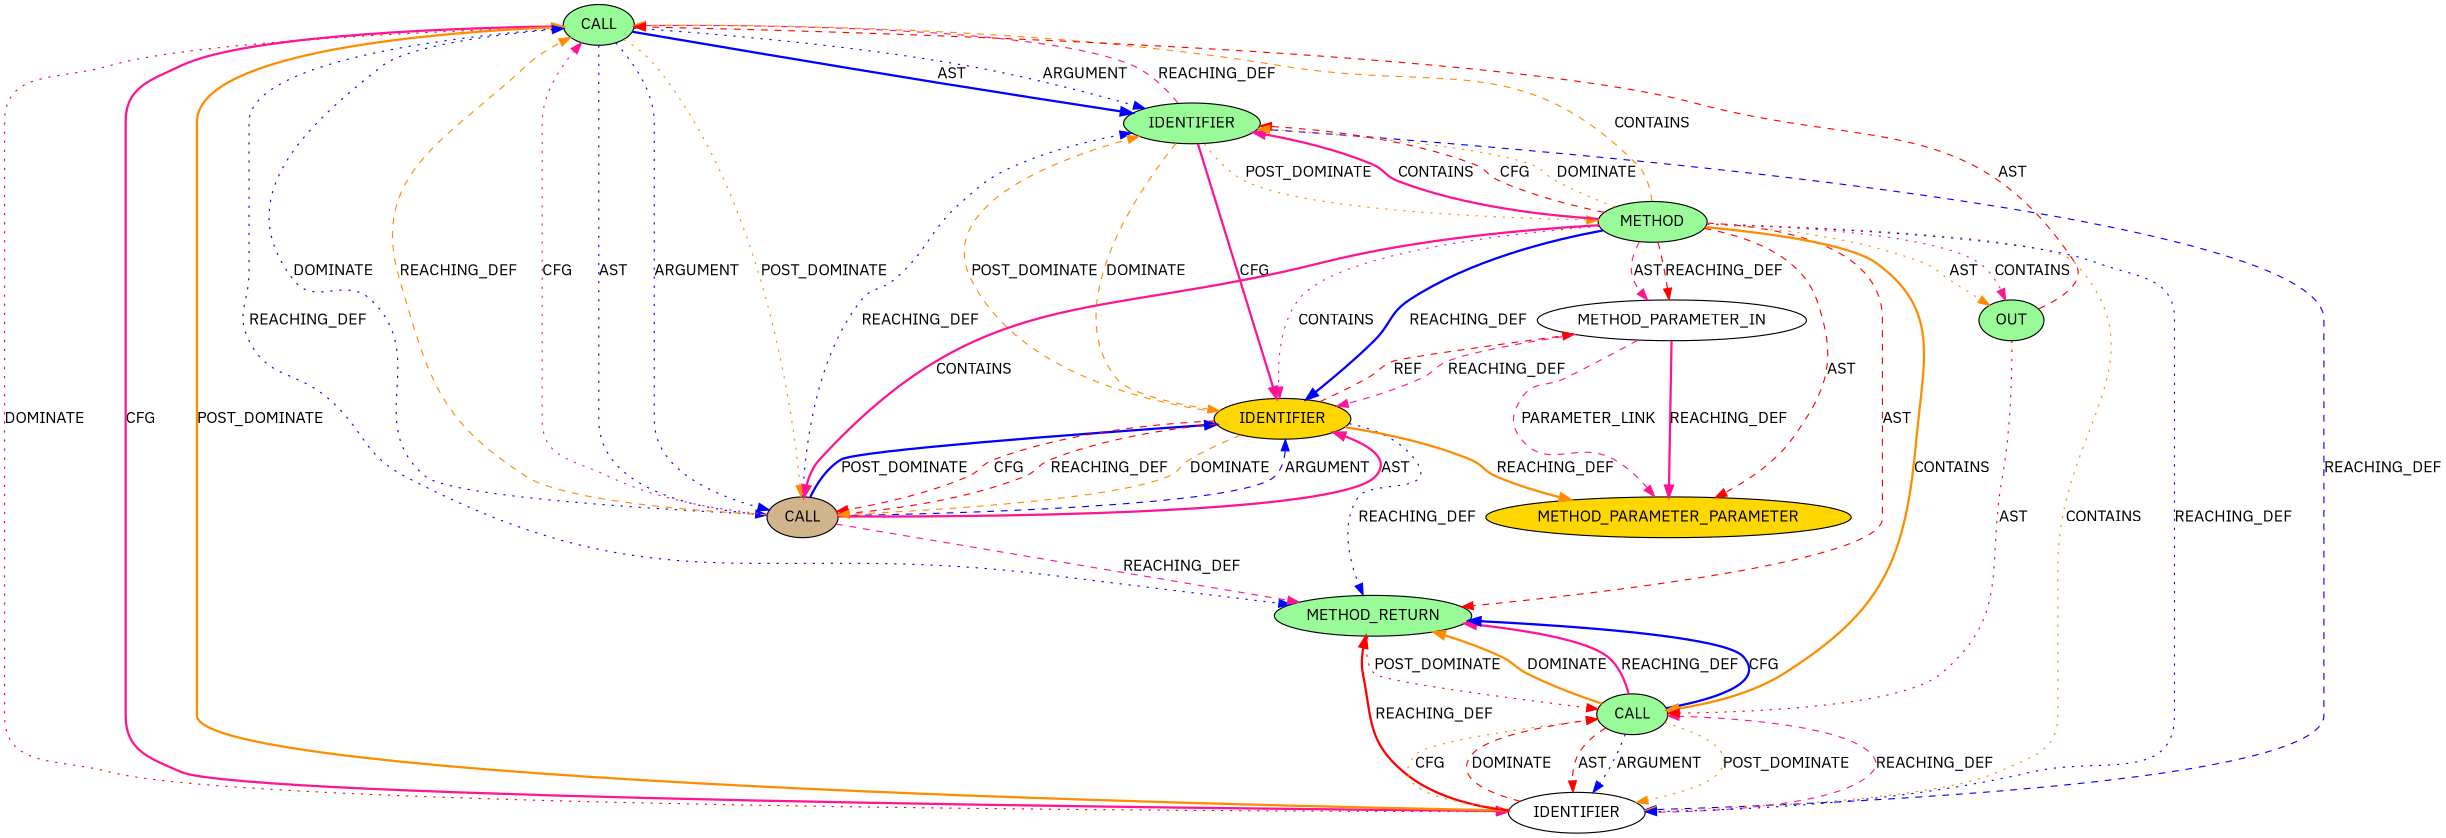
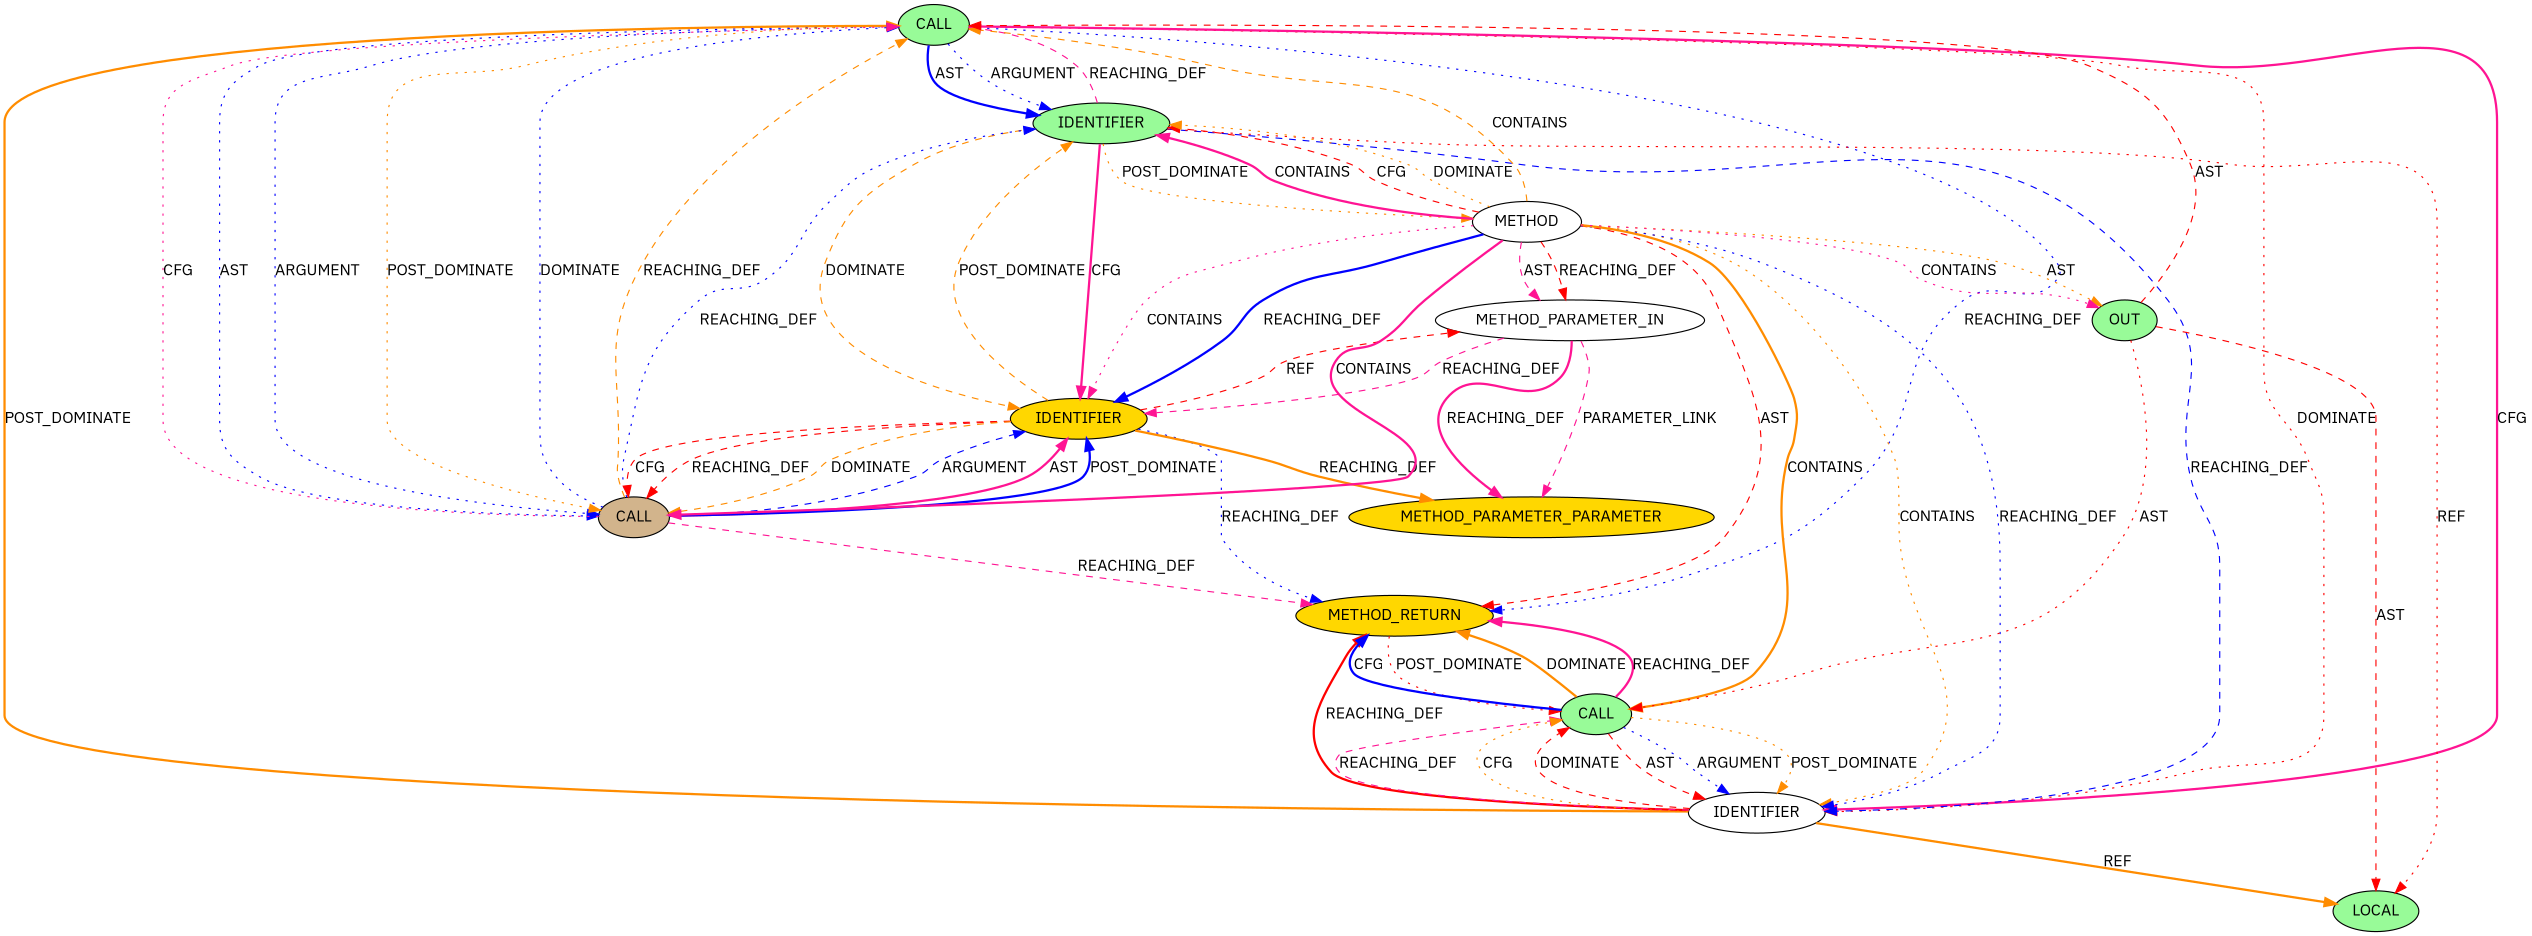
node "METHOD": fillcolor palegreen -> white
edge "METHOD" -> "METHOD_PARAMETER_PARAMETER": removed, label "AST"
node "METHOD_RETURN": fillcolor palegreen -> gold
node "LOCAL": added
